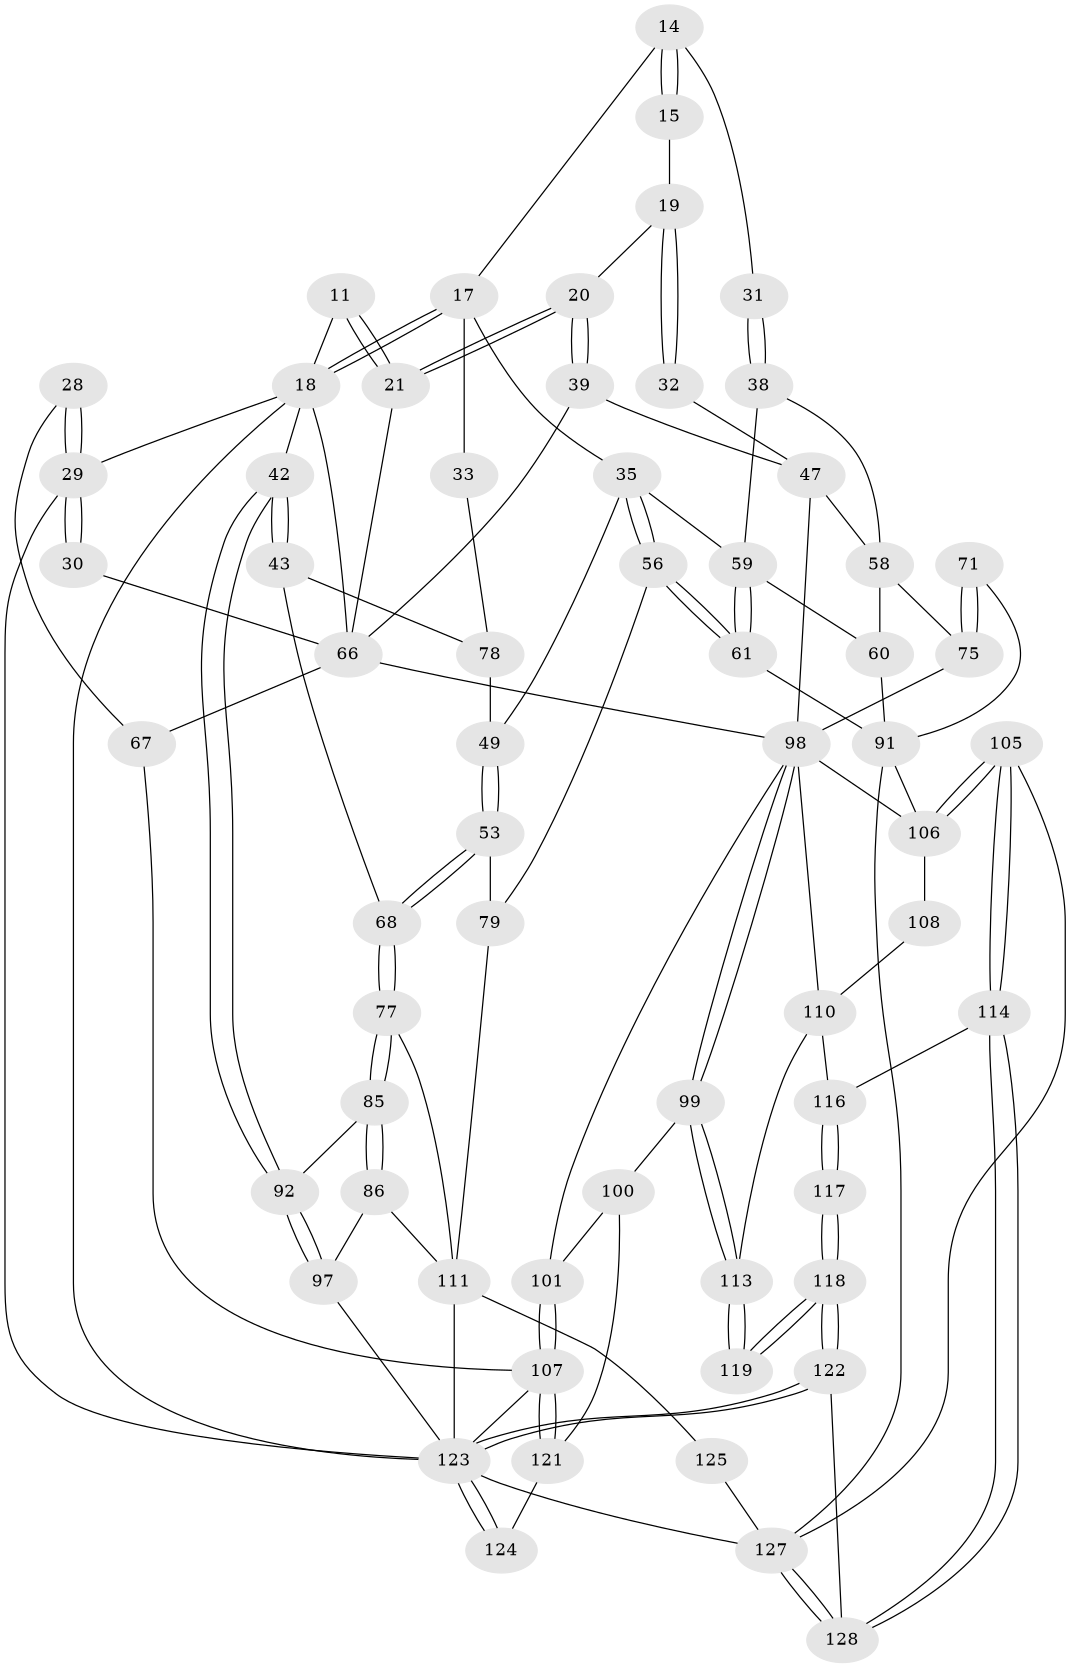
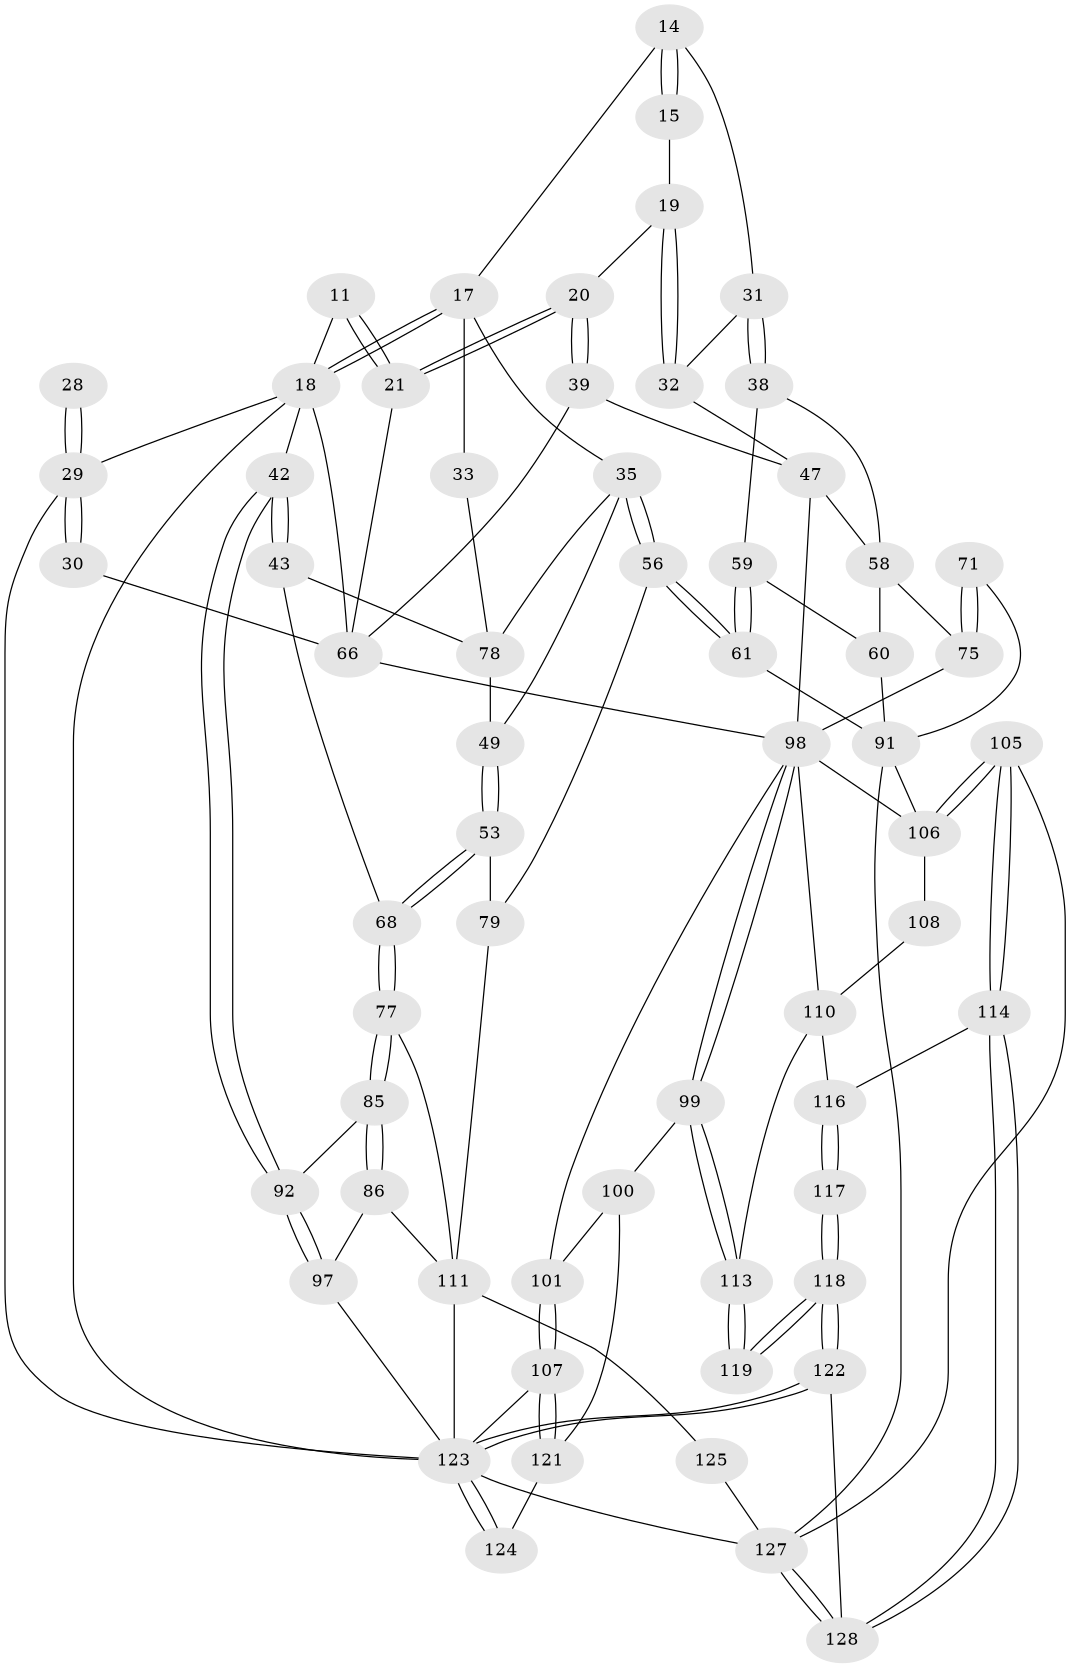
edge "31" -- "32": added
edge "35" -- "59": now "35" -- "78"
node "67": removed
